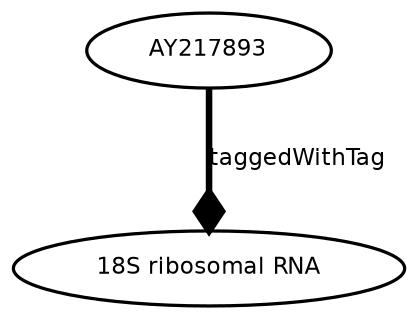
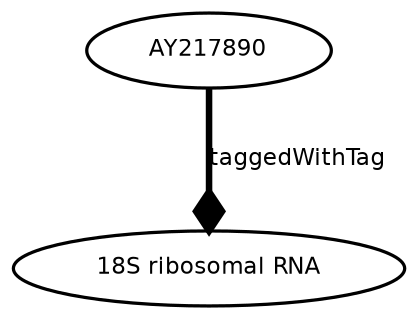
node "AY217893": label "AY217893" -> "AY217890"
